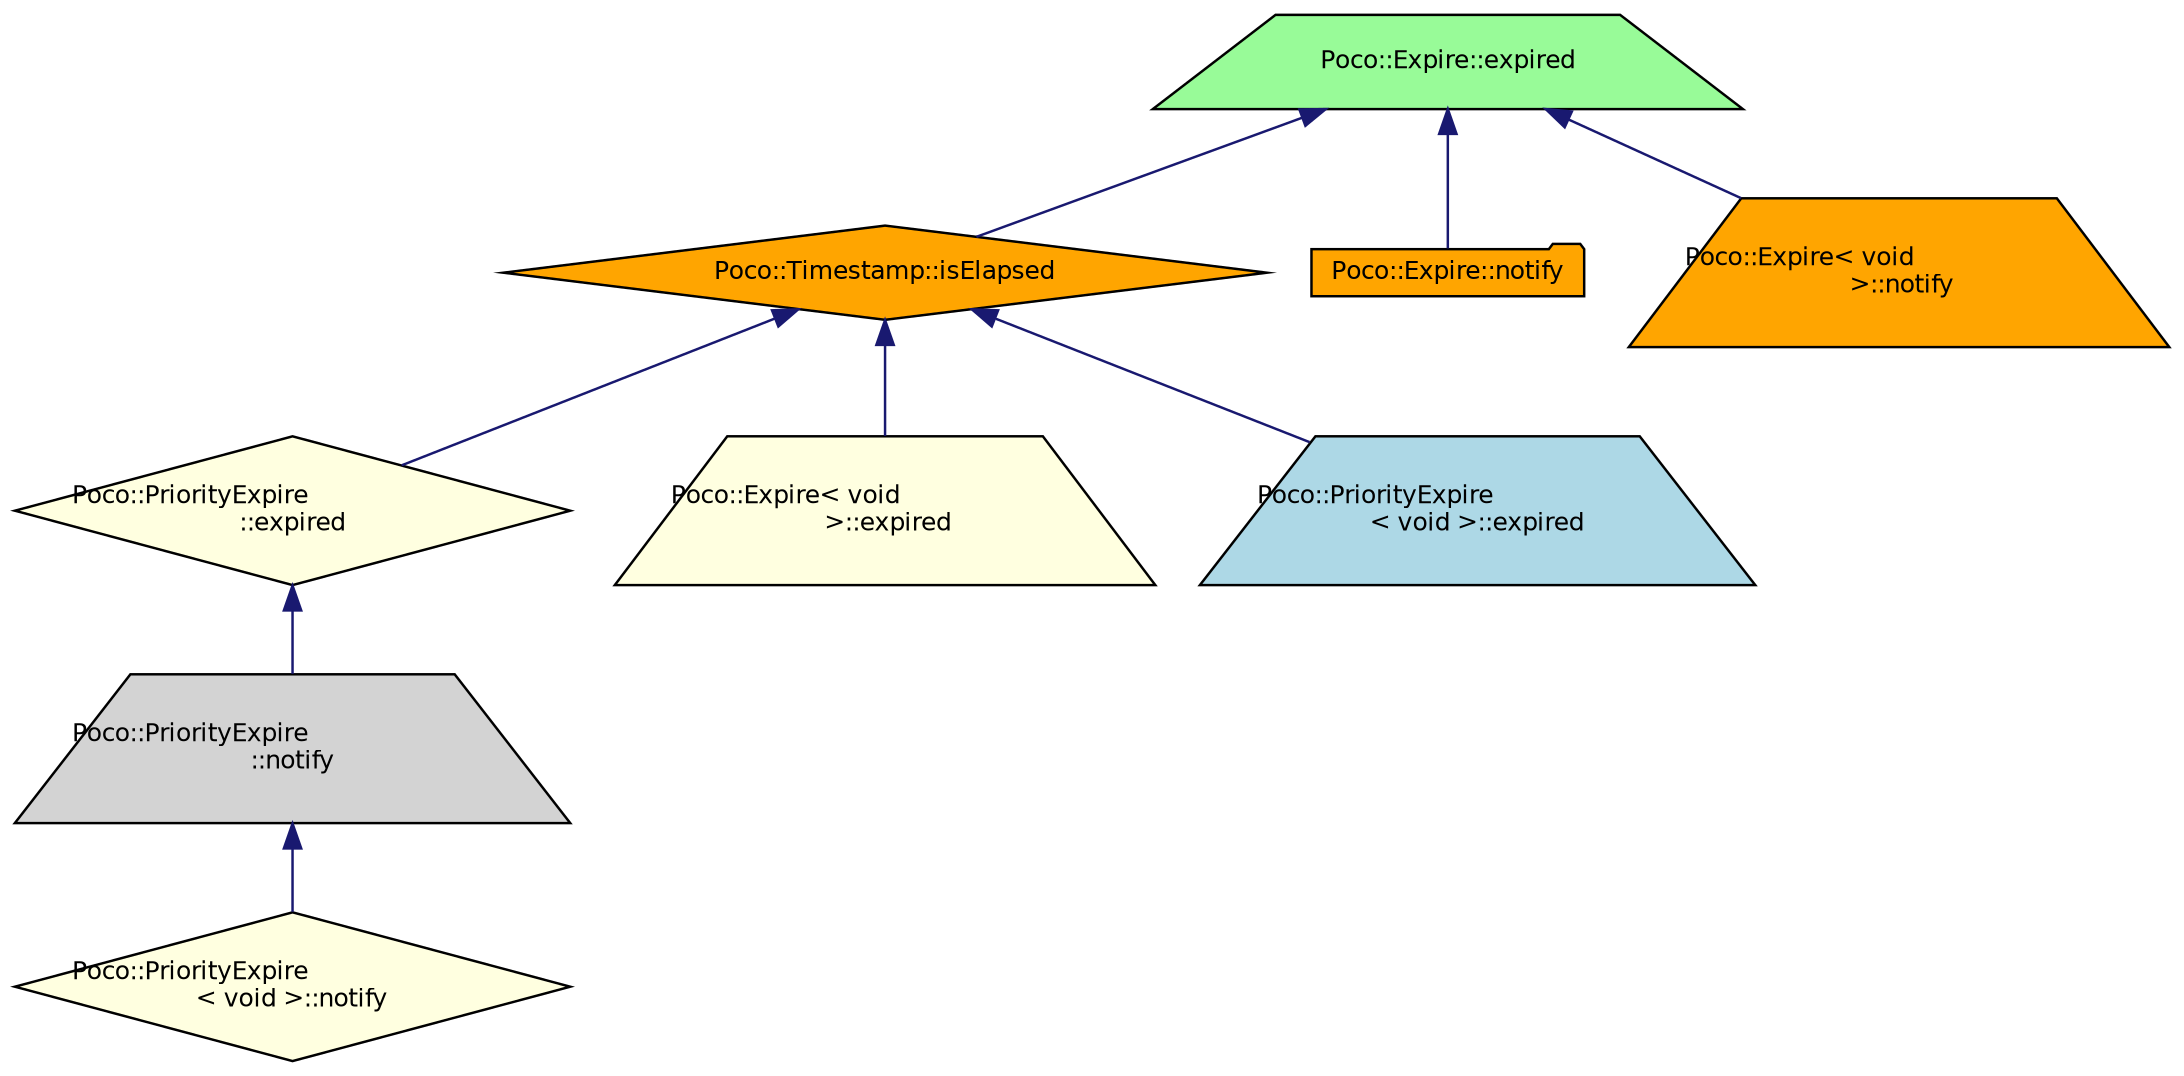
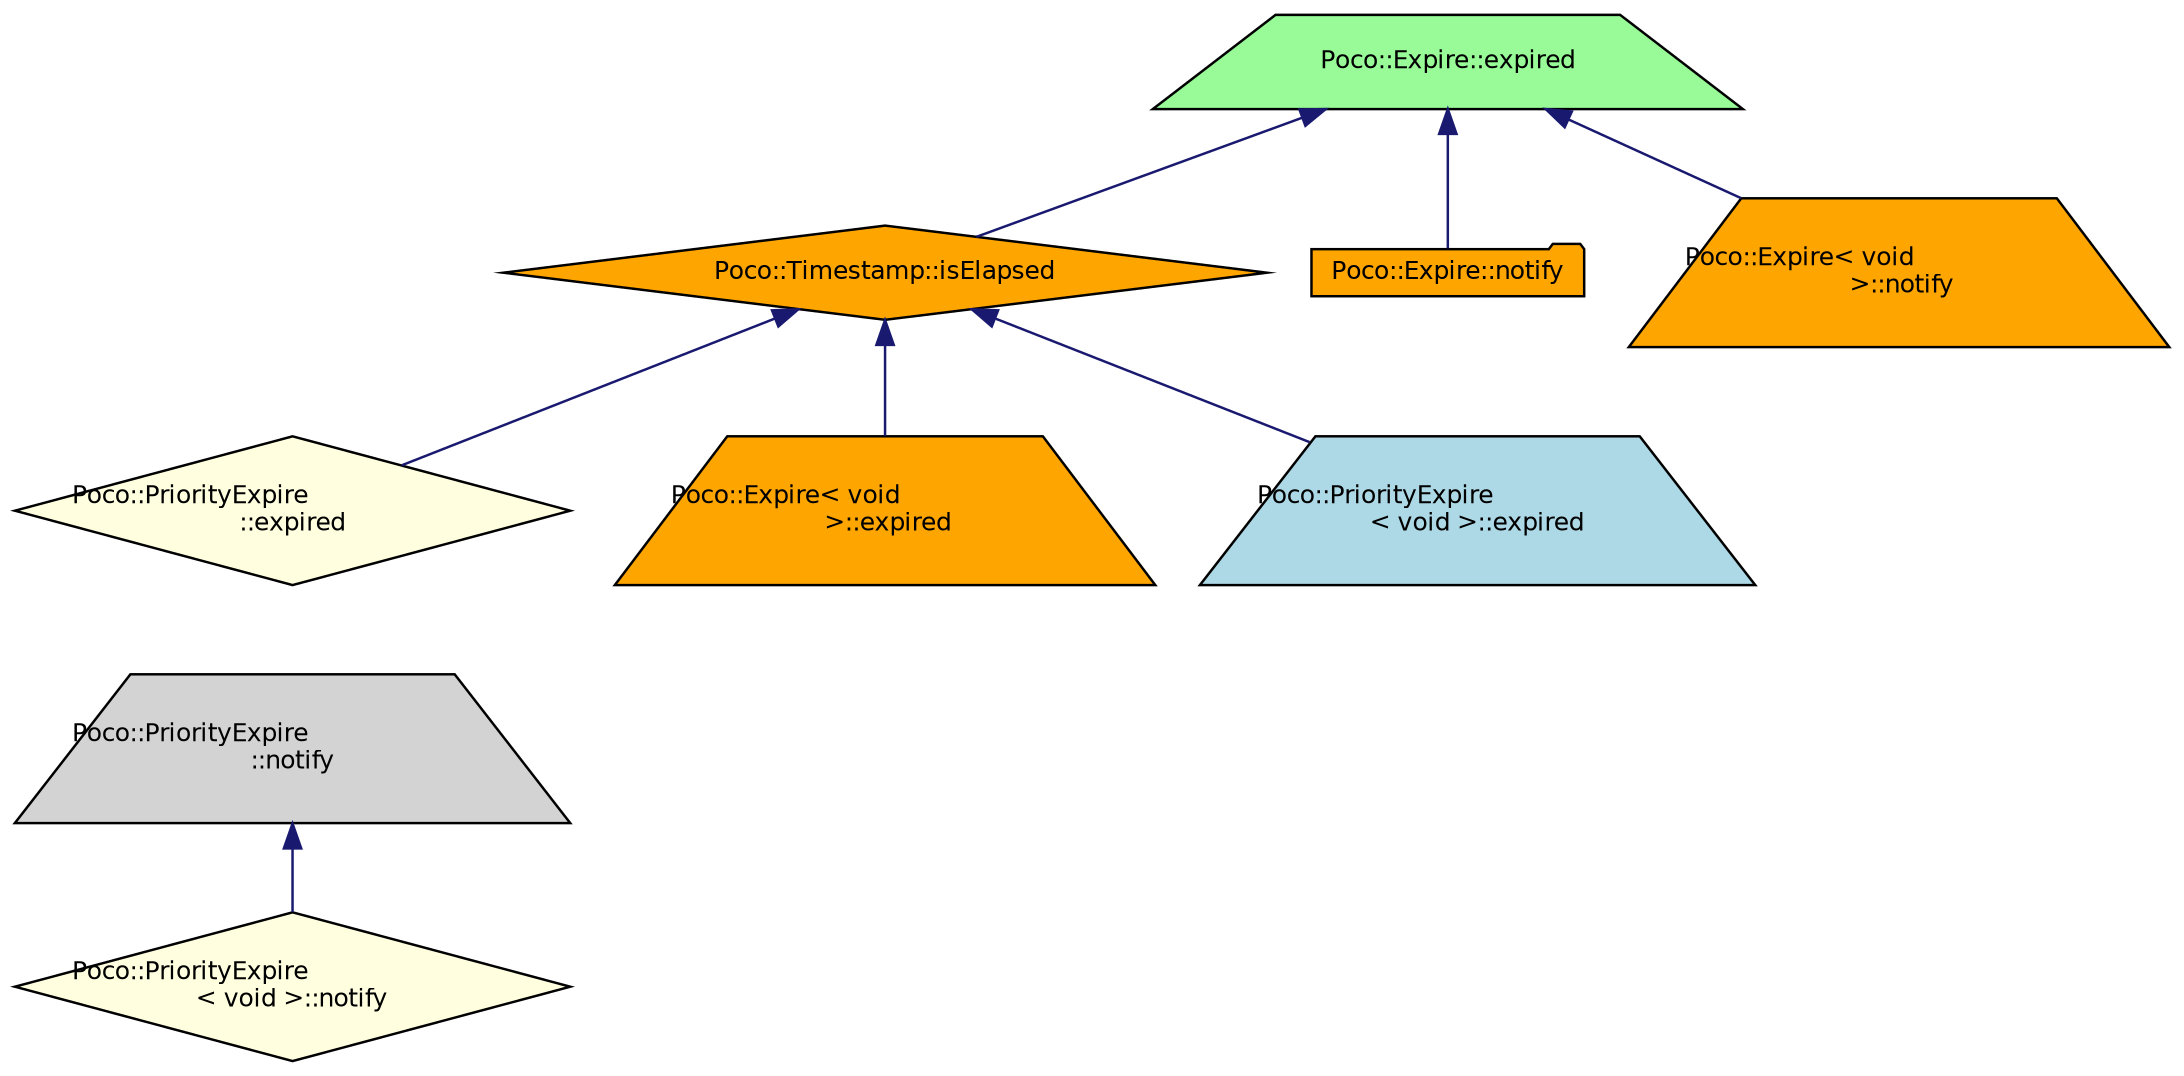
node "Poco::Expire< void >::expired": fillcolor lightyellow -> orange
edge "Poco::PriorityExpire ::notify" -> "Poco::PriorityExpire ::expired": removed
